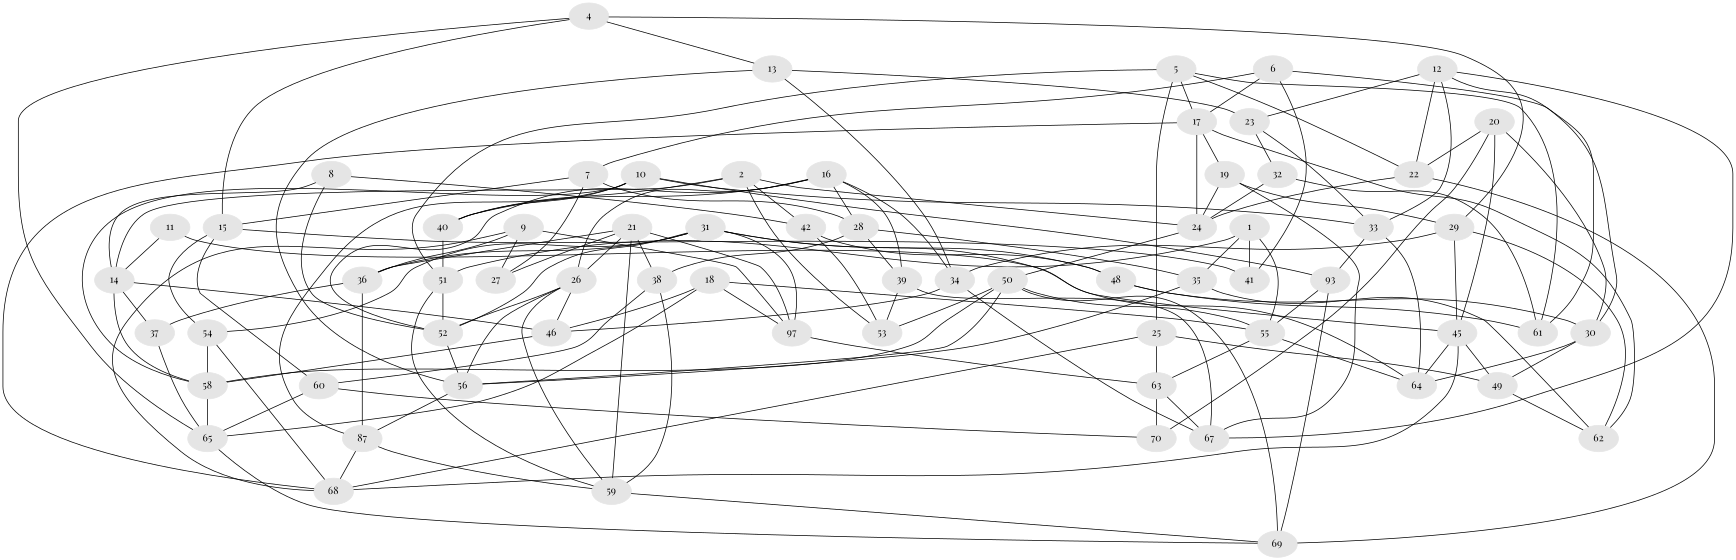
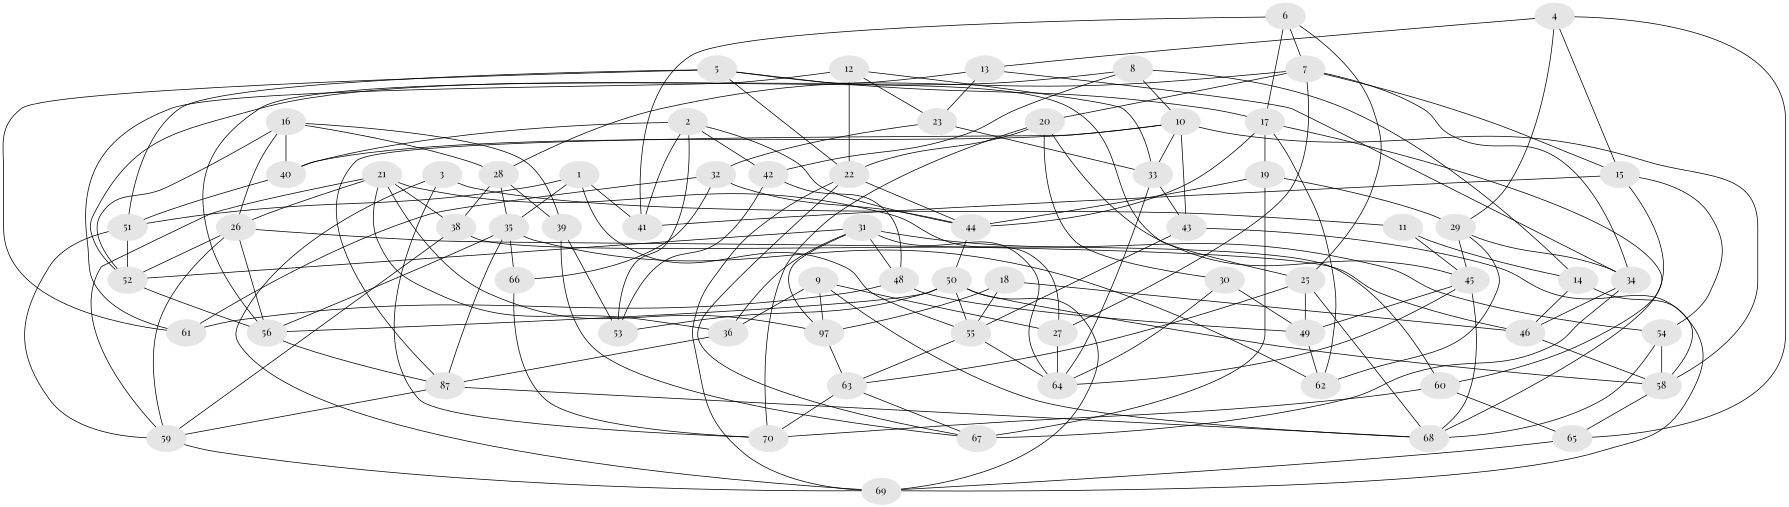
edge "8" -- "10": added
edge "7" -- "20": added
edge "6" -- "30": now "6" -- "25"
node "3": added
edge "2" -- "14": now "2" -- "41"
edge "16" -- "34": now "7" -- "34"
node "24": label "24" -> "44"
node "66": added
node "93": label "93" -> "43"
edge "35" -- "87": added
edge "48" -- "30": now "48" -- "49"
edge "12" -- "67": now "22" -- "67"
node "37": removed
edge "27" -- "64": added
edge "18" -- "65": removed
